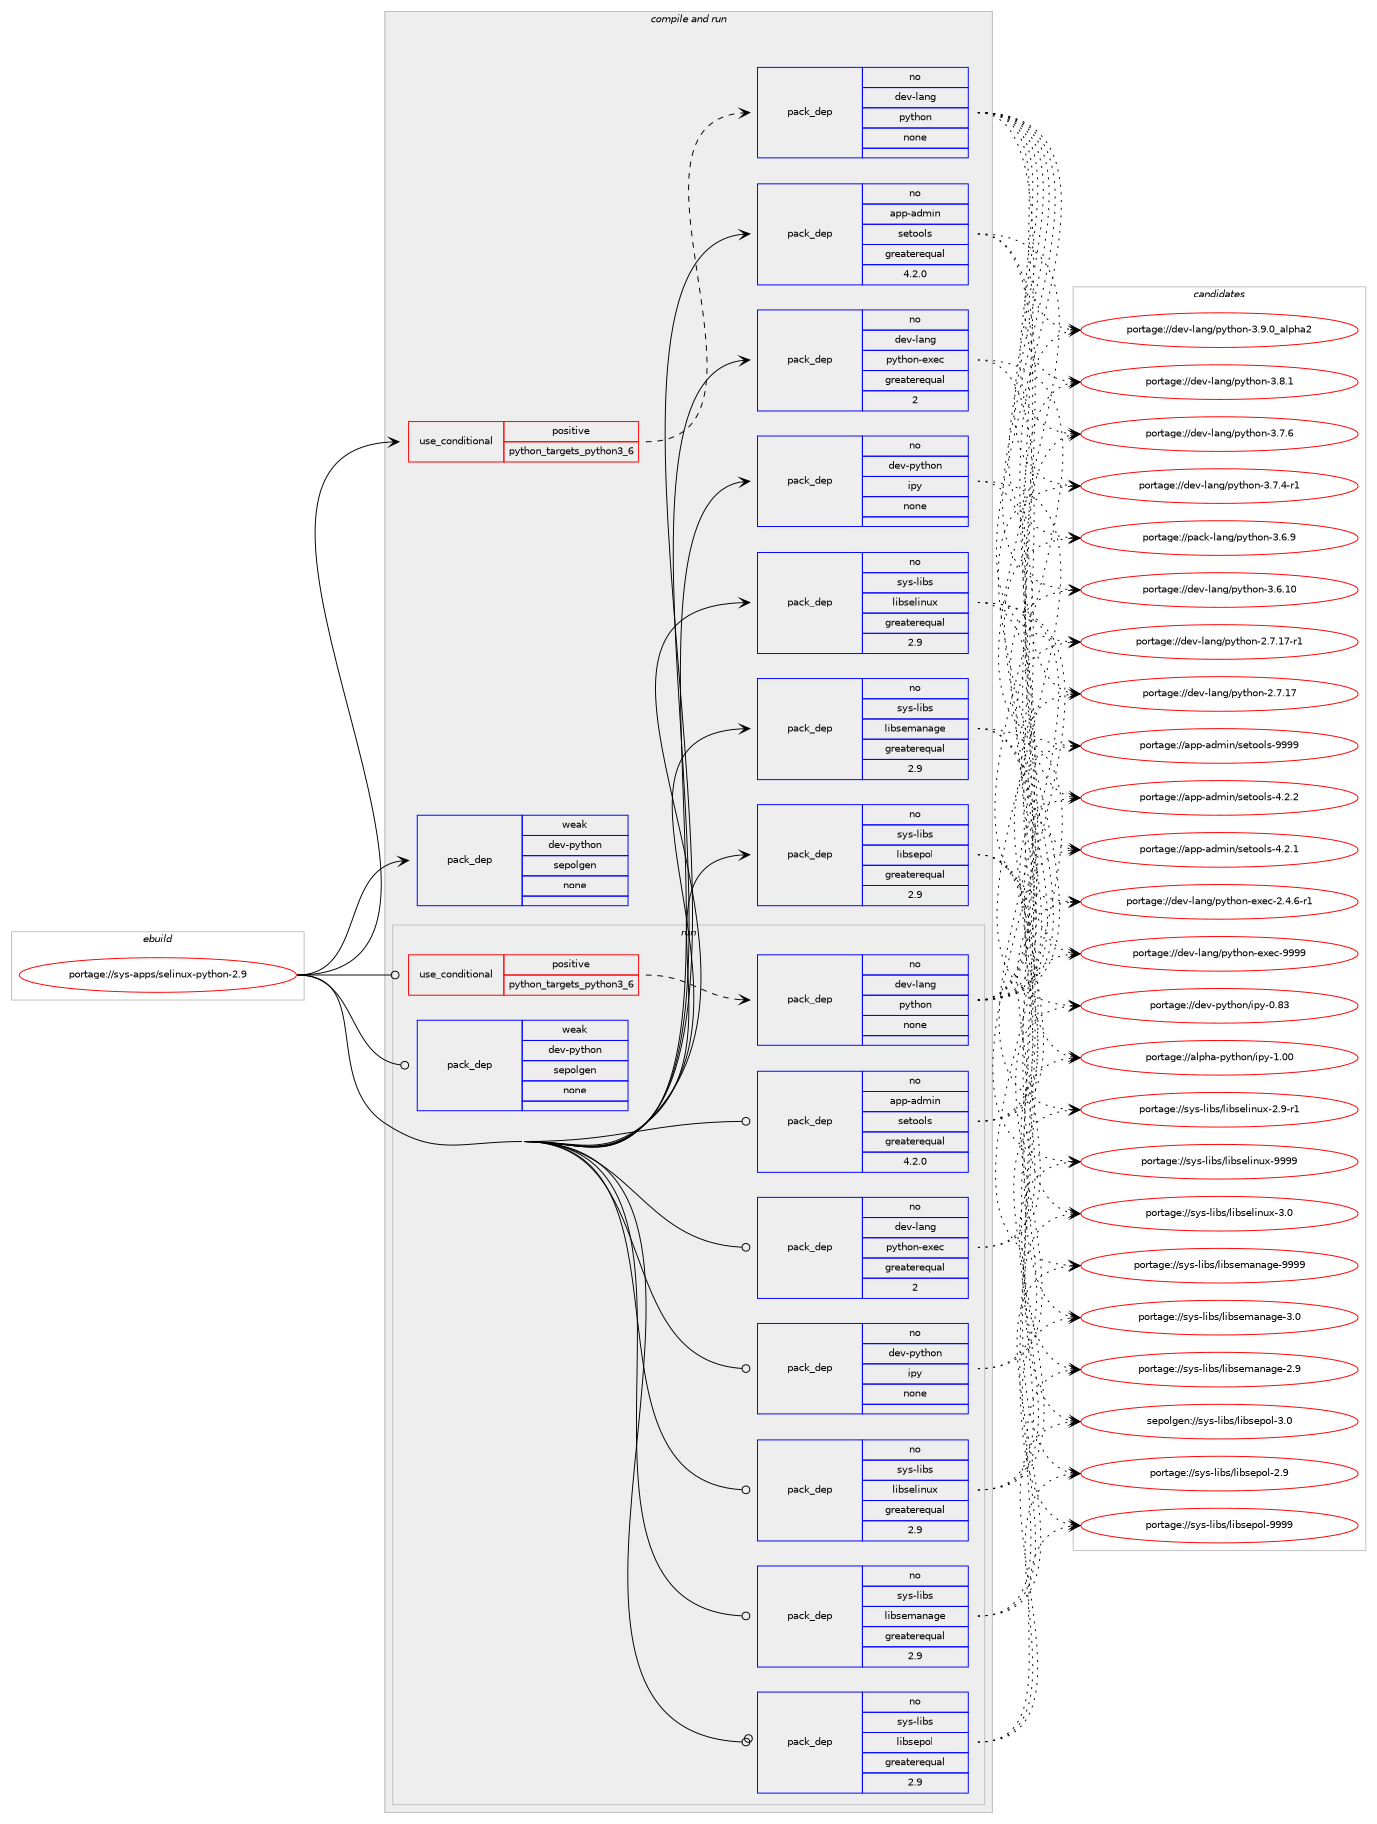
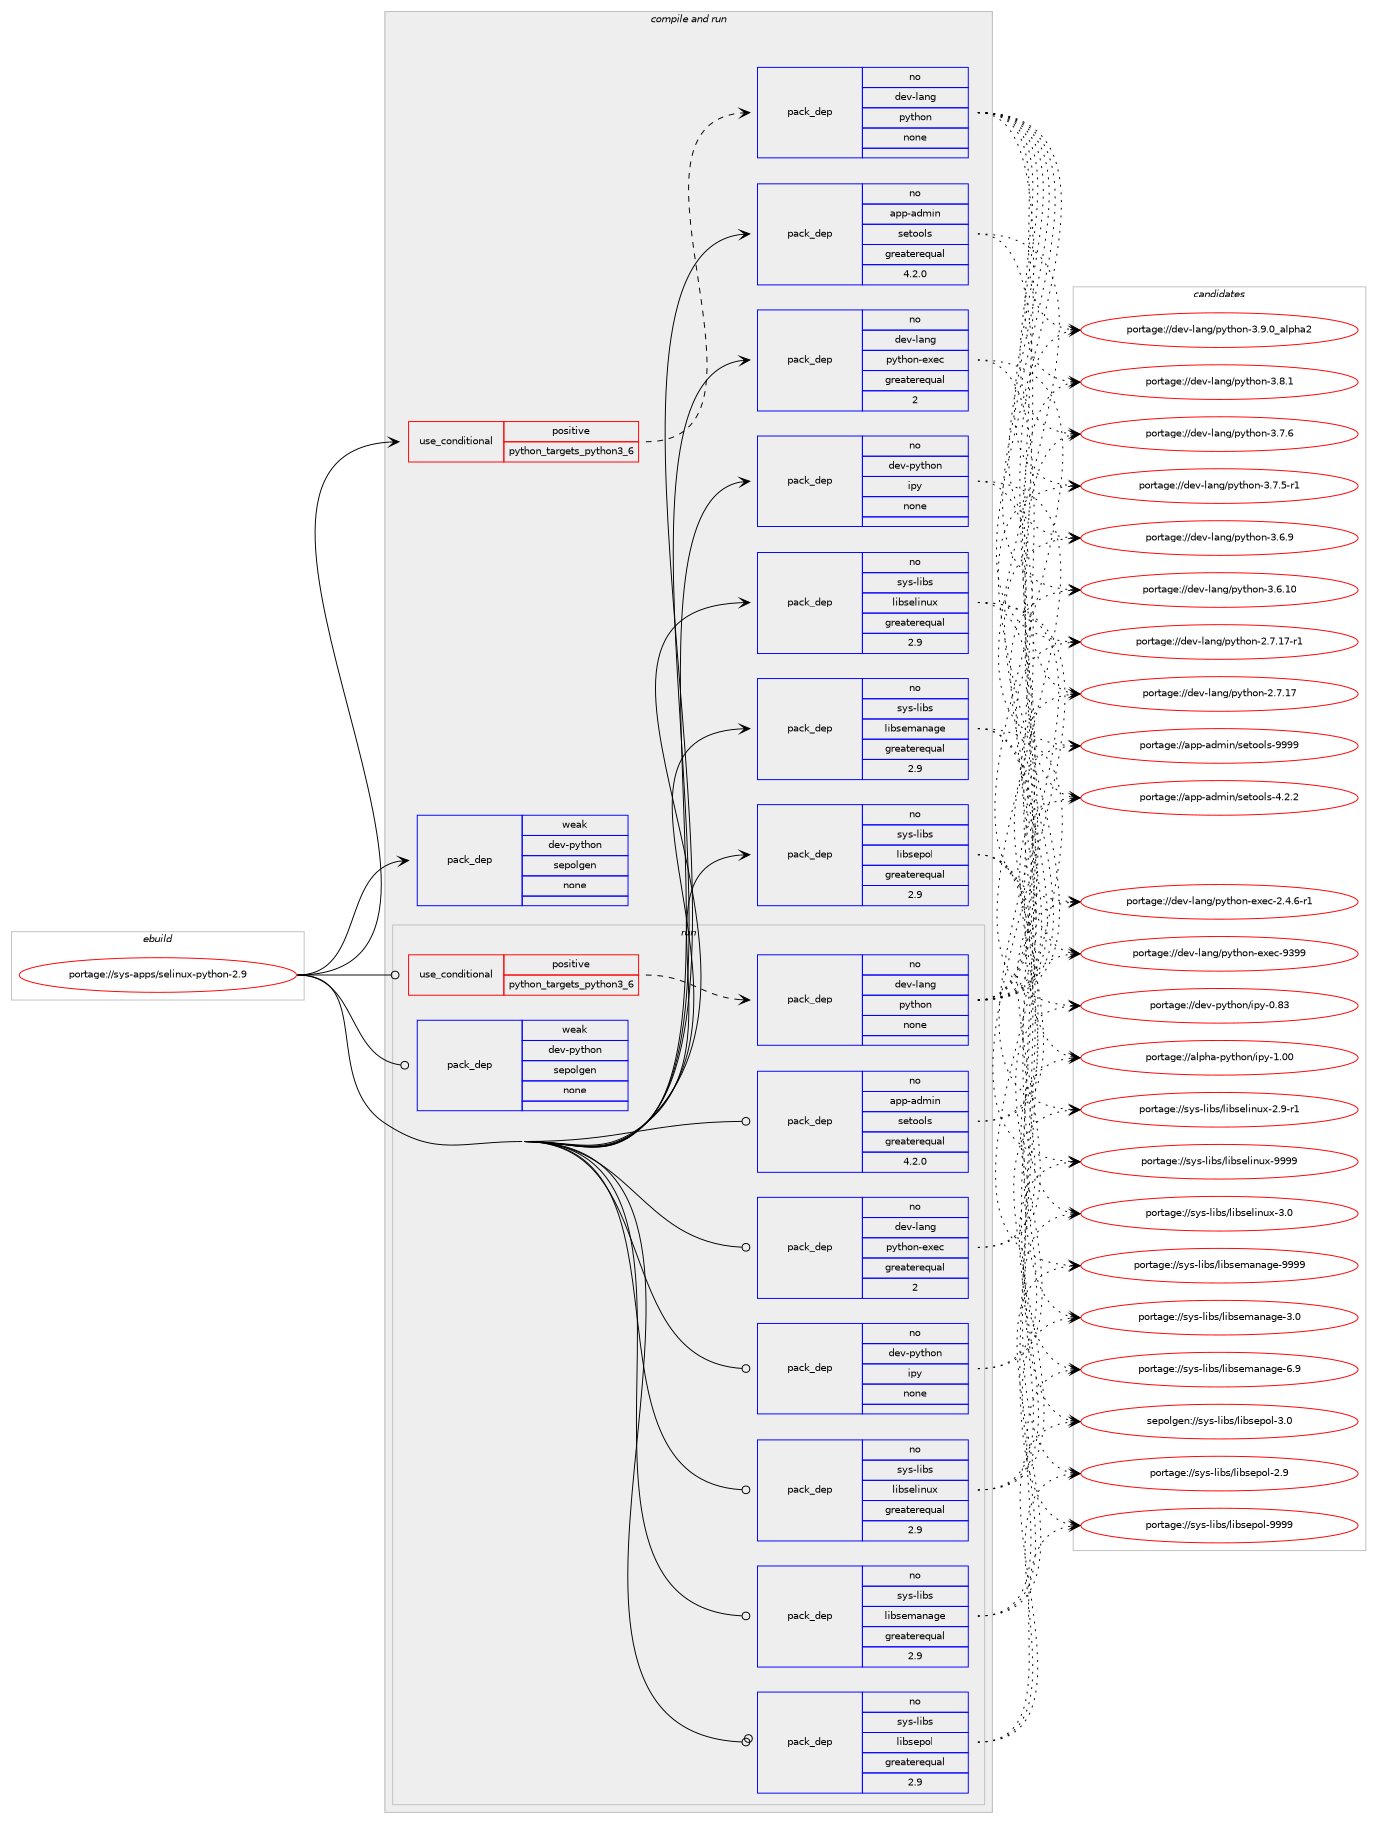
node "portage://dev-lang/python-3.7.4-r1": label "portage://dev-lang/python-3.7.4-r1" -> "portage://dev-lang/python-3.7.5-r1"
node "portage://pack-lang/python-3.6.9": label "portage://pack-lang/python-3.6.9" -> "portage://dev-lang/python-3.6.9"
node "portage://app-admin/setools-4.2.1": removed
node "portage://dev-lang/python-exec-9999": label "portage://dev-lang/python-exec-9999" -> "portage://dev-lang/python-exec-9399"
node "portage://sys-libs/libsemanage-2.9": label "portage://sys-libs/libsemanage-2.9" -> "portage://sys-libs/libsemanage-6.9"
